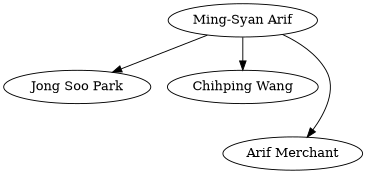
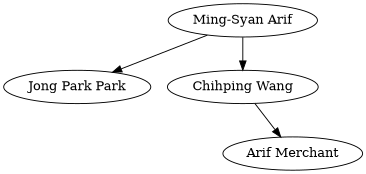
edge "Ming-Syan Arif" -> "Arif Merchant": now "Chihping Wang" -> "Arif Merchant"
node "Jong Soo Park": label "Jong Soo Park" -> "Jong Park Park"
